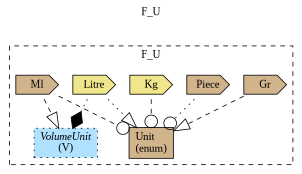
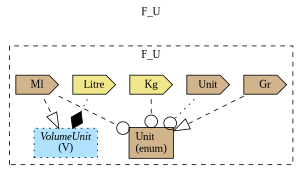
node "Piece": label "Piece" -> "Unit"
edge "Litre" -> "Unit (enum)": removed
